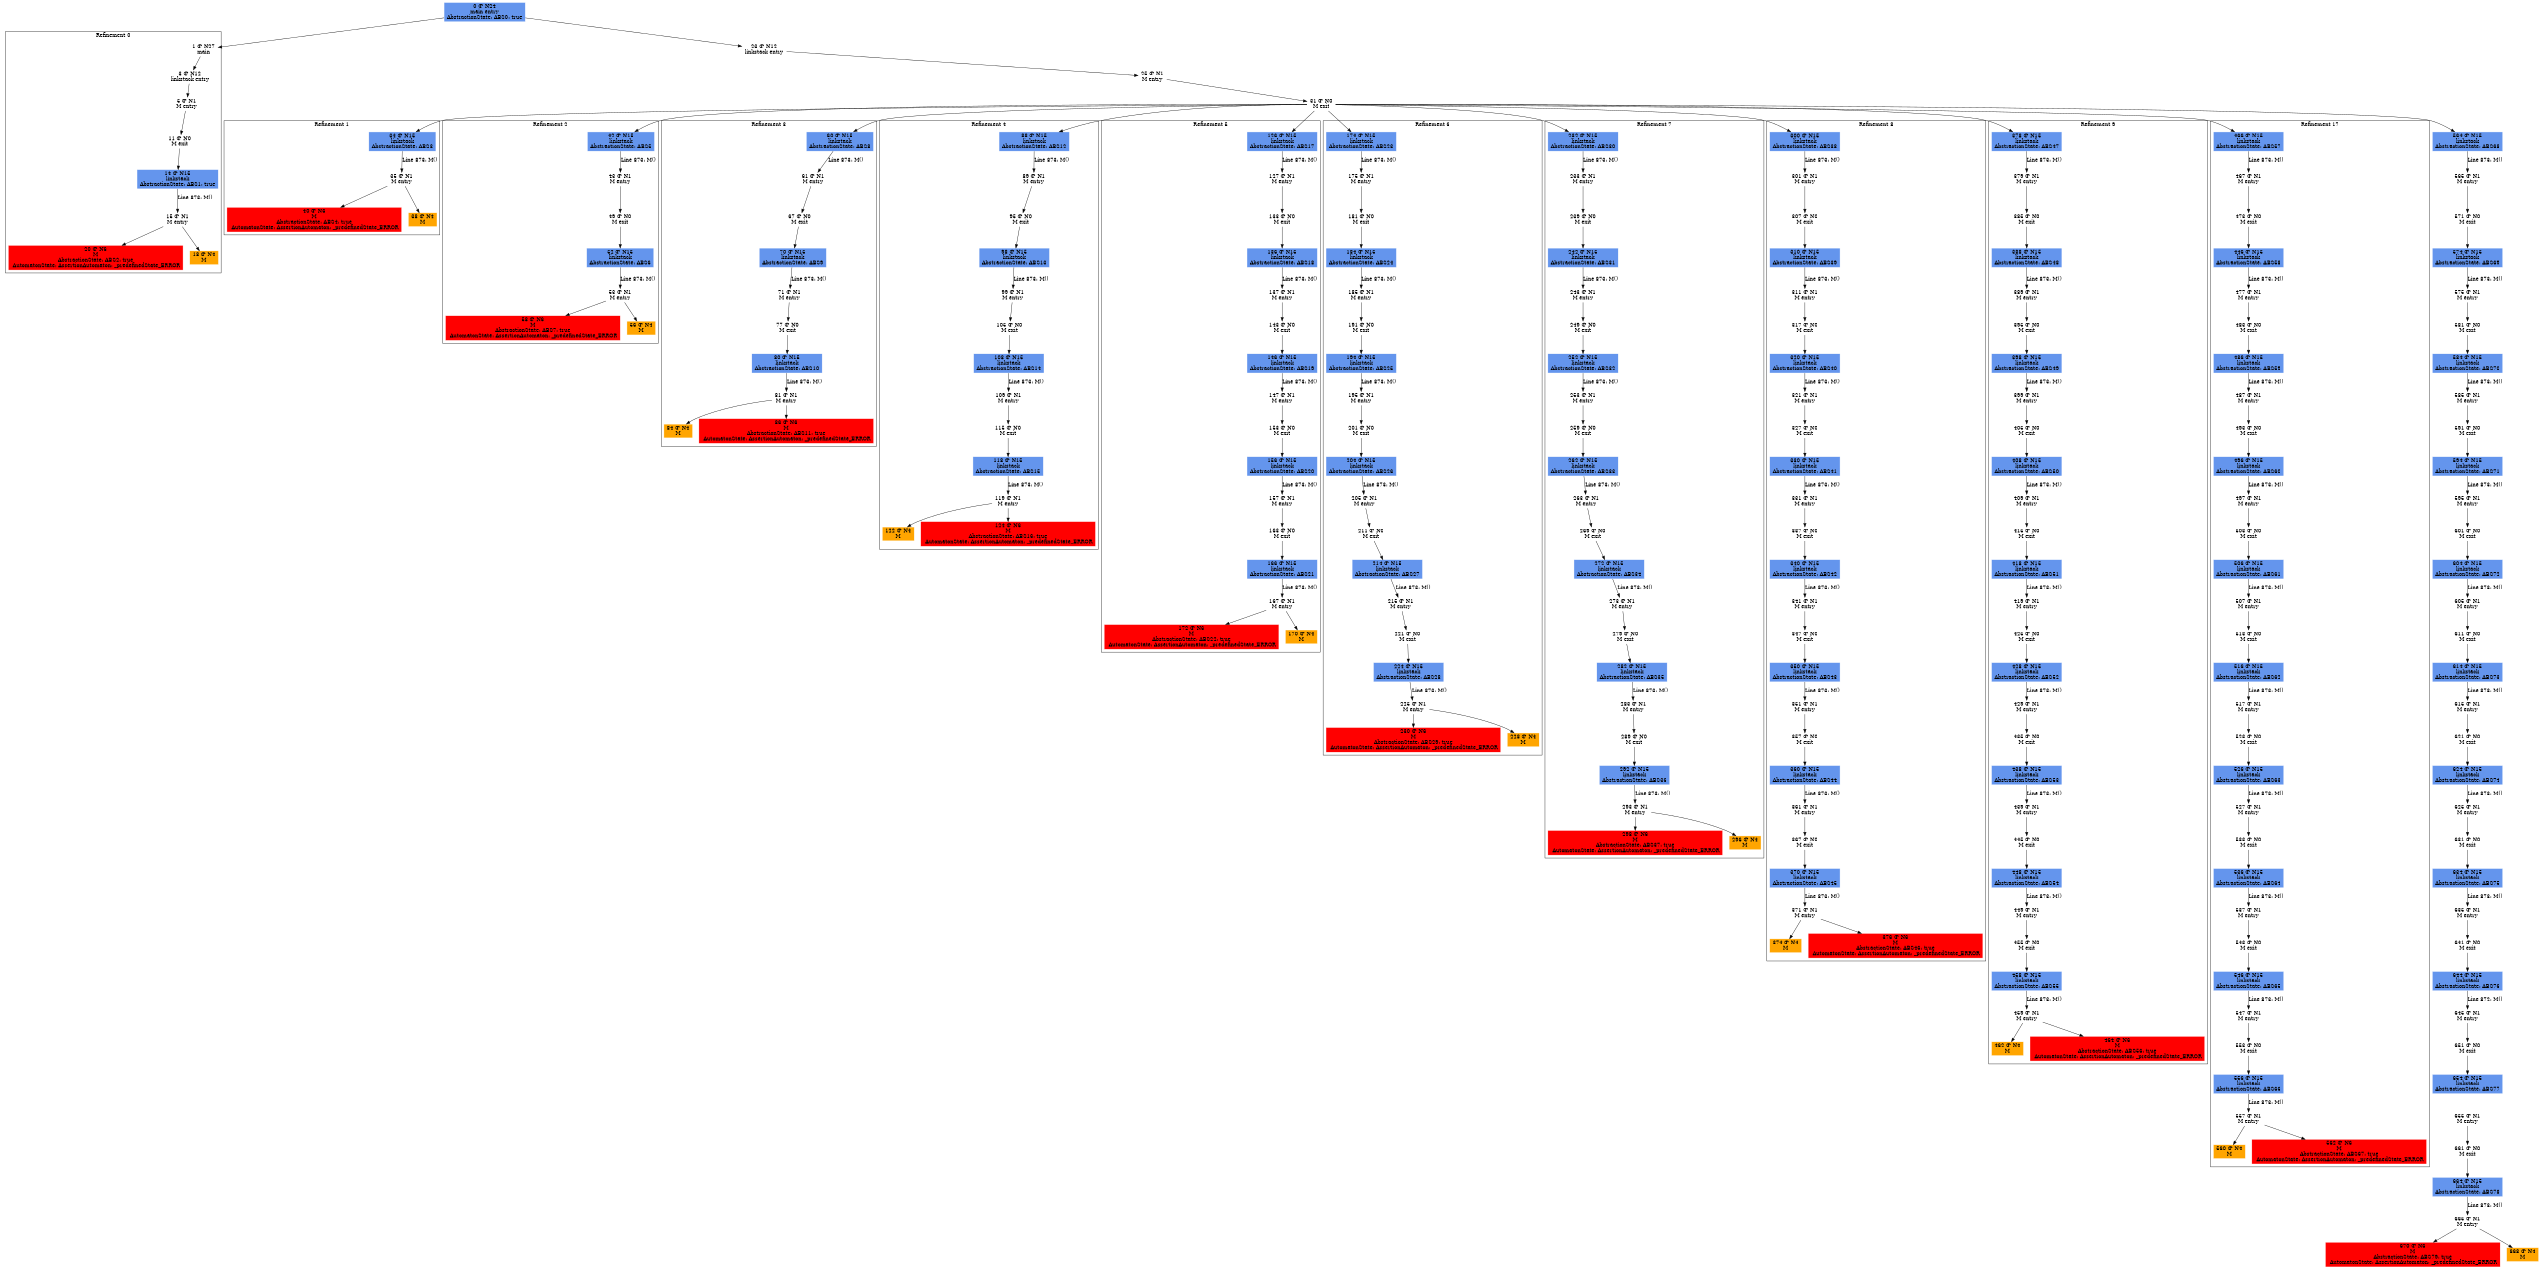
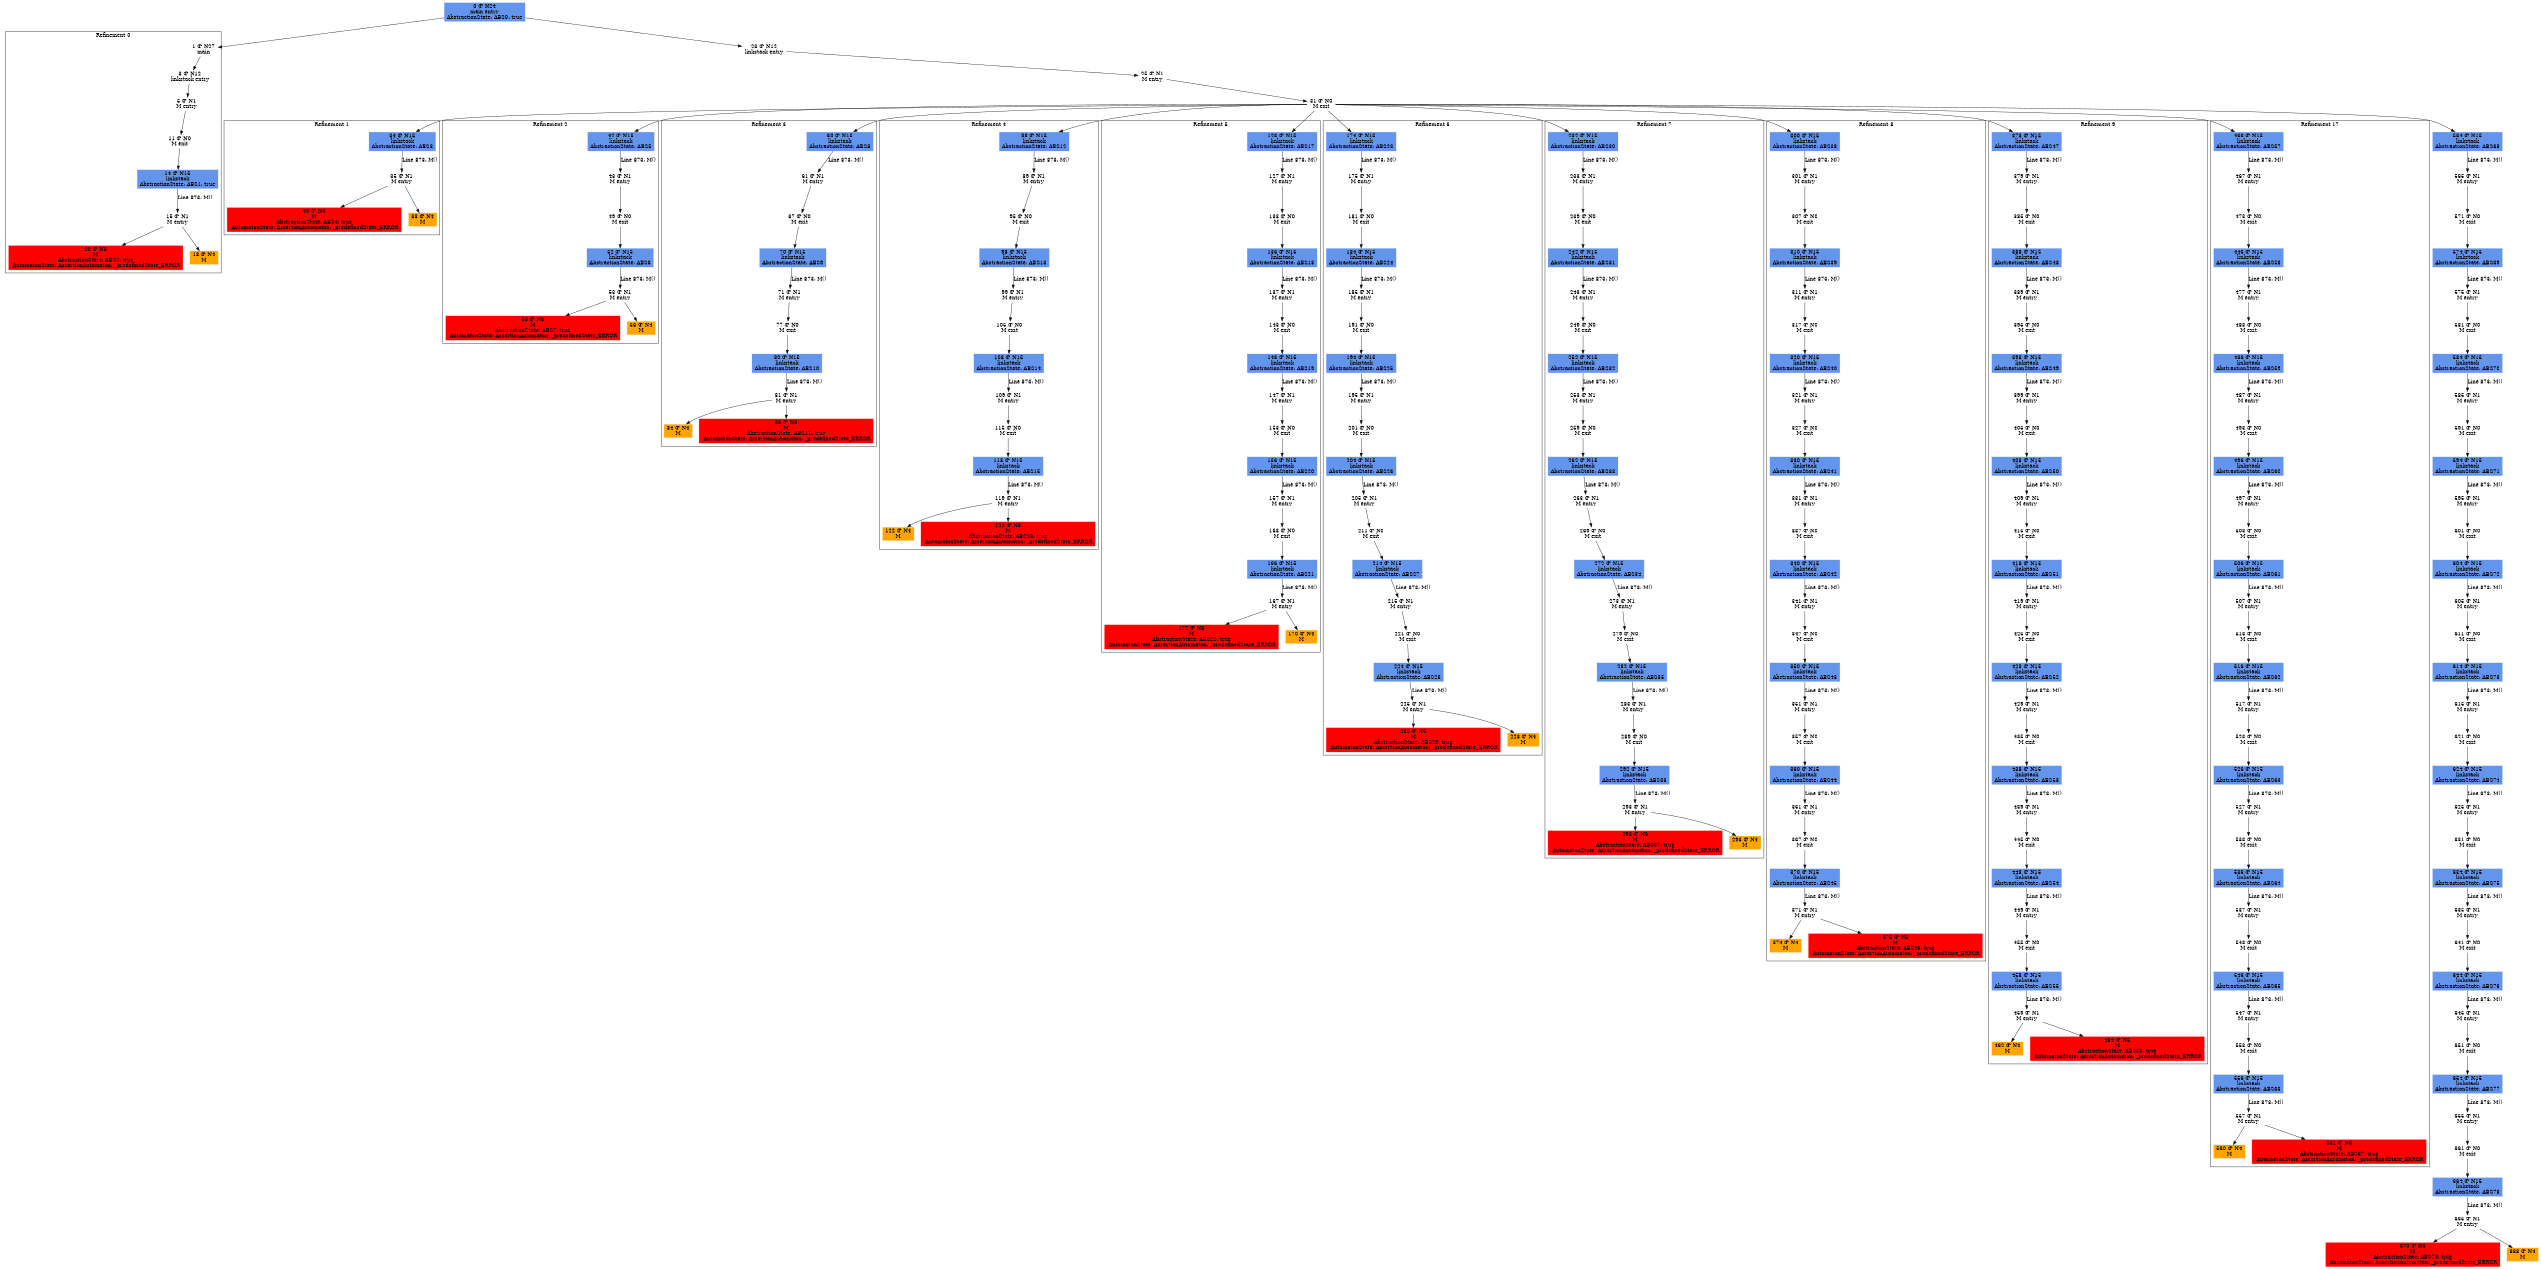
edge "644 @ N15 linkstack AbstractionState: ABS76" -> "645 @ N1 M entry": label "Line 872: M()" -> "Line 873: M()"
edge "654 @ N15 linkstack AbstractionState: ABS77" -> "655 @ N1 M entry": added, label "Line 873: M()"
